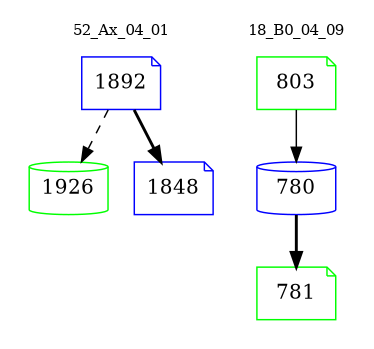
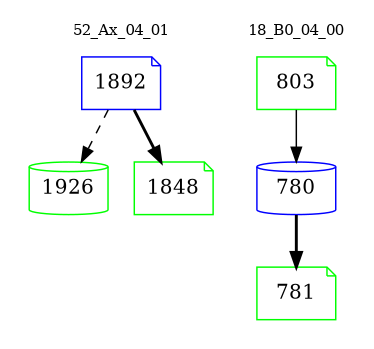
cluster "18_B0_04_09": label "18_B0_04_09" -> "18_B0_04_00"
node "1848": color blue -> green
